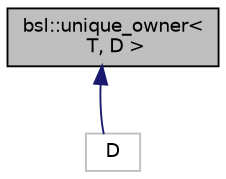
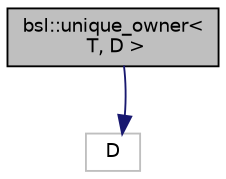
edge "D" -> "bsl::unique_owner< T, D >": reversed
